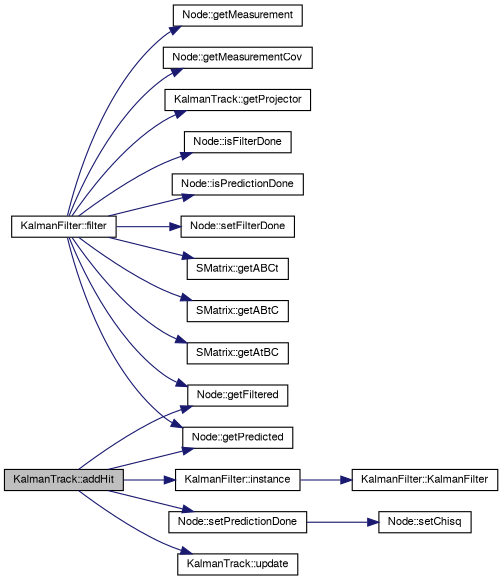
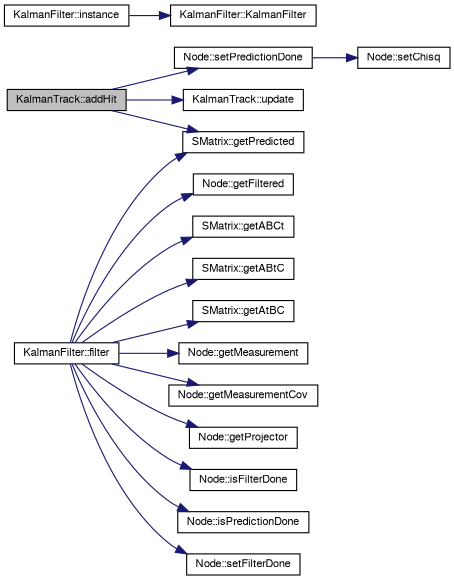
node "KalmanTrack::getProjector": label "KalmanTrack::getProjector" -> "Node::getProjector"
edge "KalmanTrack::addHit" -> "Node::getFiltered": removed
node "Node::getPredicted": label "Node::getPredicted" -> "SMatrix::getPredicted"
edge "KalmanTrack::addHit" -> "KalmanFilter::instance": removed
